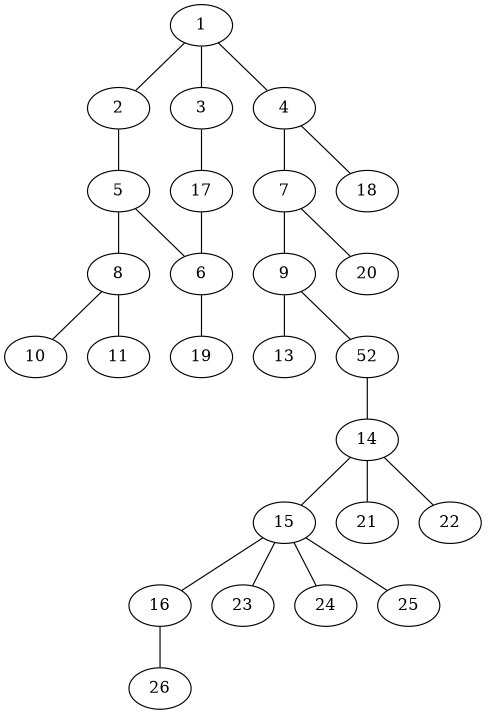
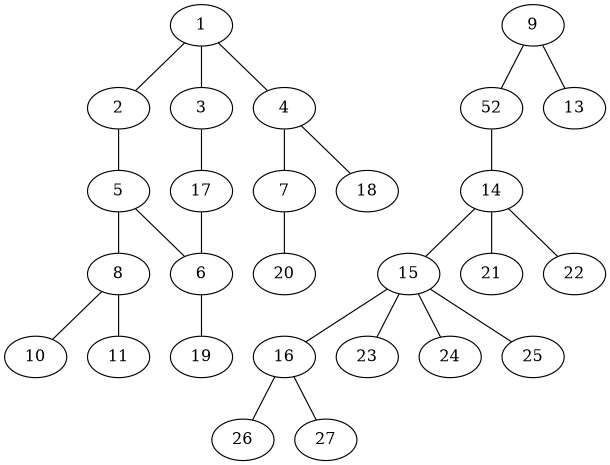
edge "7" -- "9": removed
node "27": added
